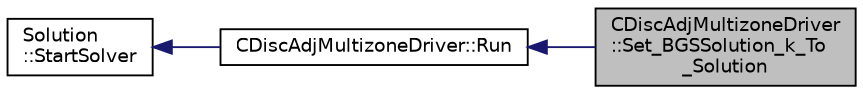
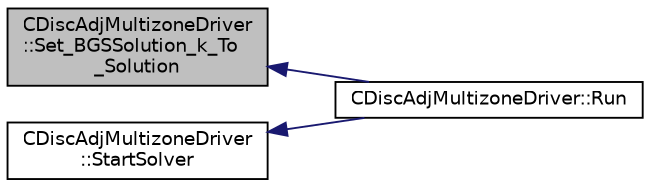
node "Solution ::StartSolver": label "Solution ::StartSolver" -> "CDiscAdjMultizoneDriver ::StartSolver"
edge "CDiscAdjMultizoneDriver ::Set_BGSSolution_k_To _Solution" -> "CDiscAdjMultizoneDriver::Run": reversed
